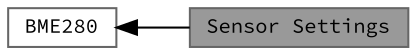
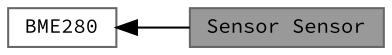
node "Sensor Settings": label "Sensor Settings" -> "Sensor Sensor"
